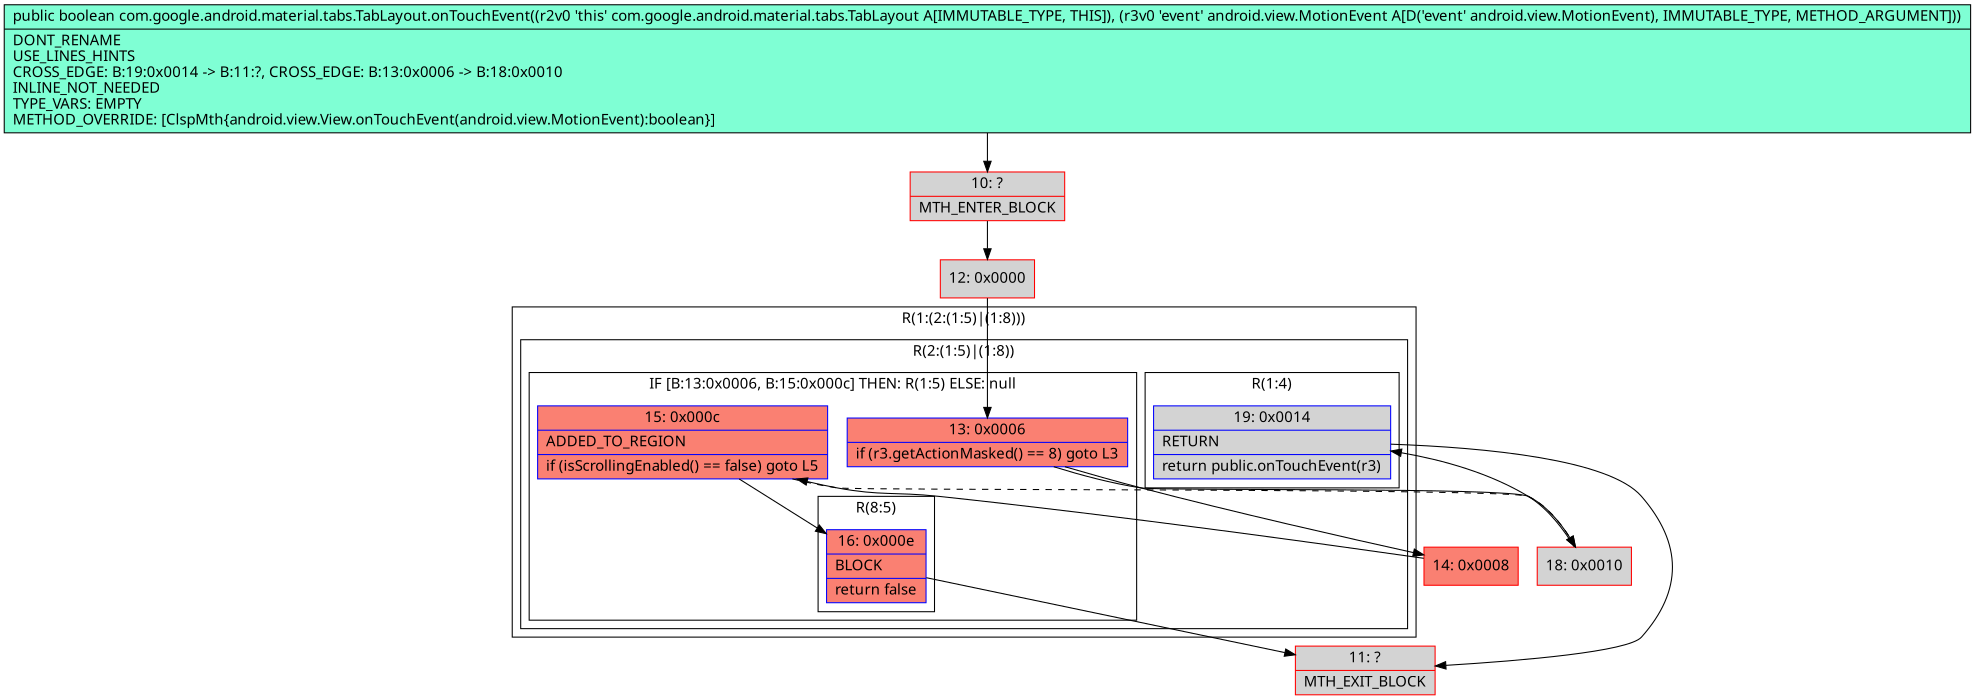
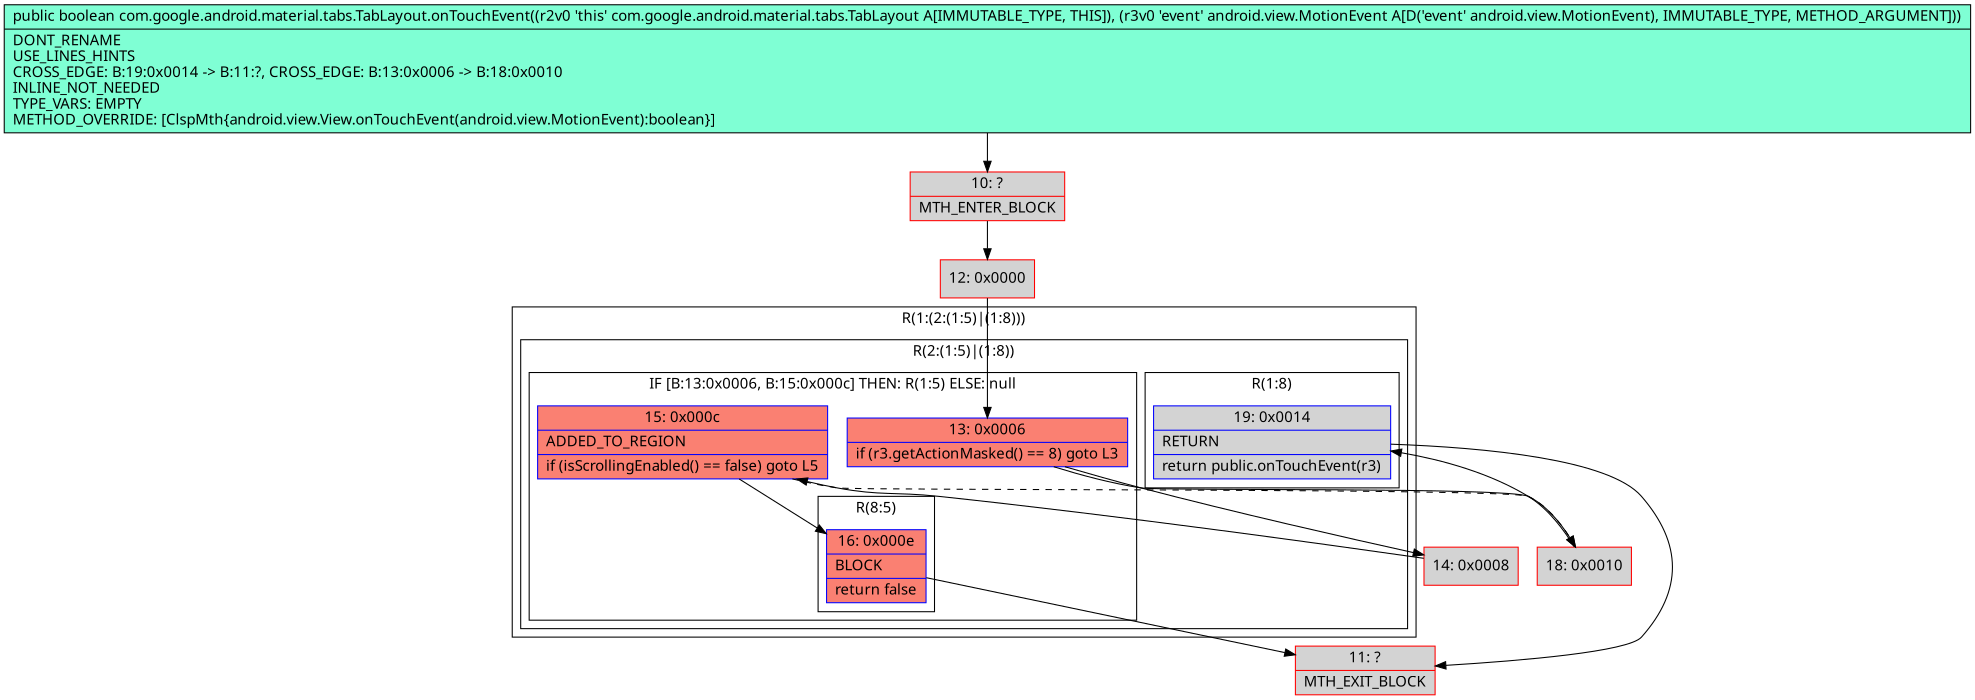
cluster "R(1:4)": label "R(1:4)" -> "R(1:8)"
node "14: 0x0008": fillcolor salmon -> lightgrey
